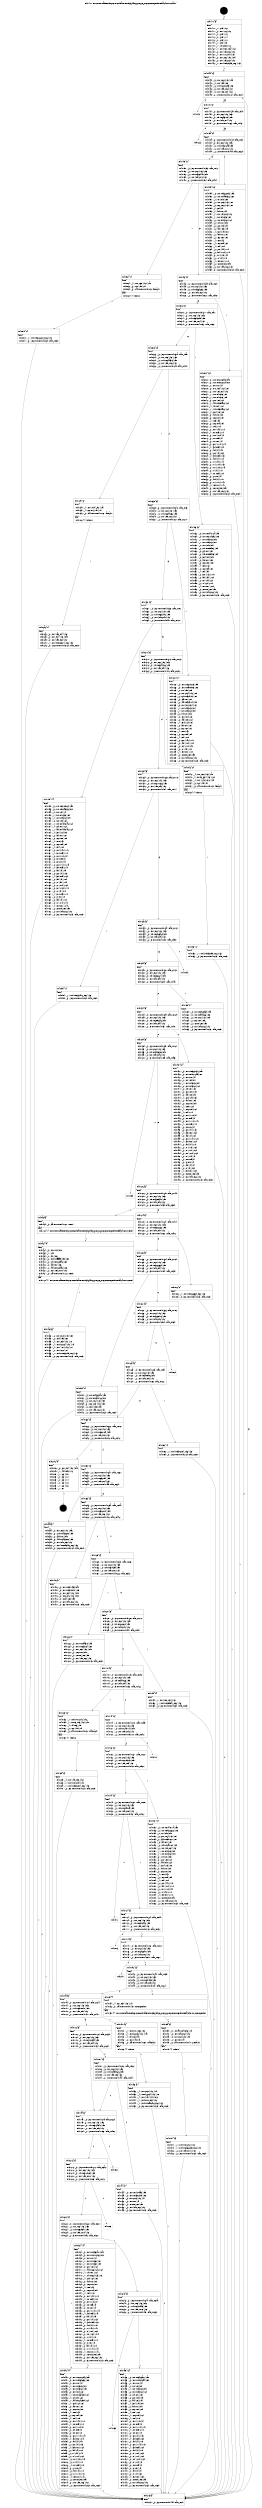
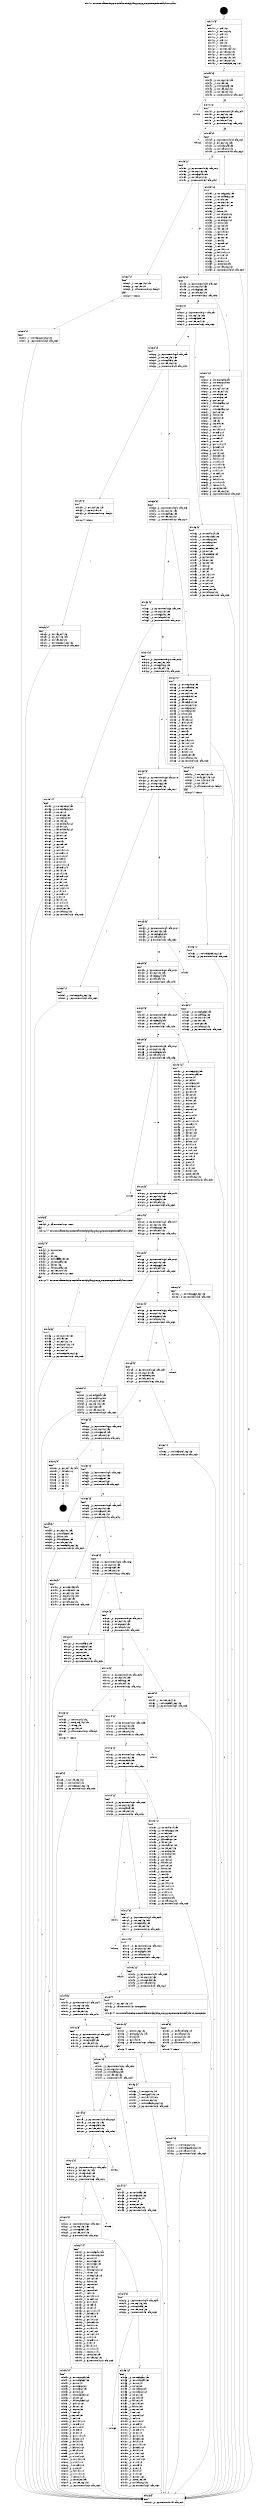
edge "0x401b54 [144]" -> "0x401f92 [144]": now "0x401b54 [144]" -> "0x40213b [5]"
